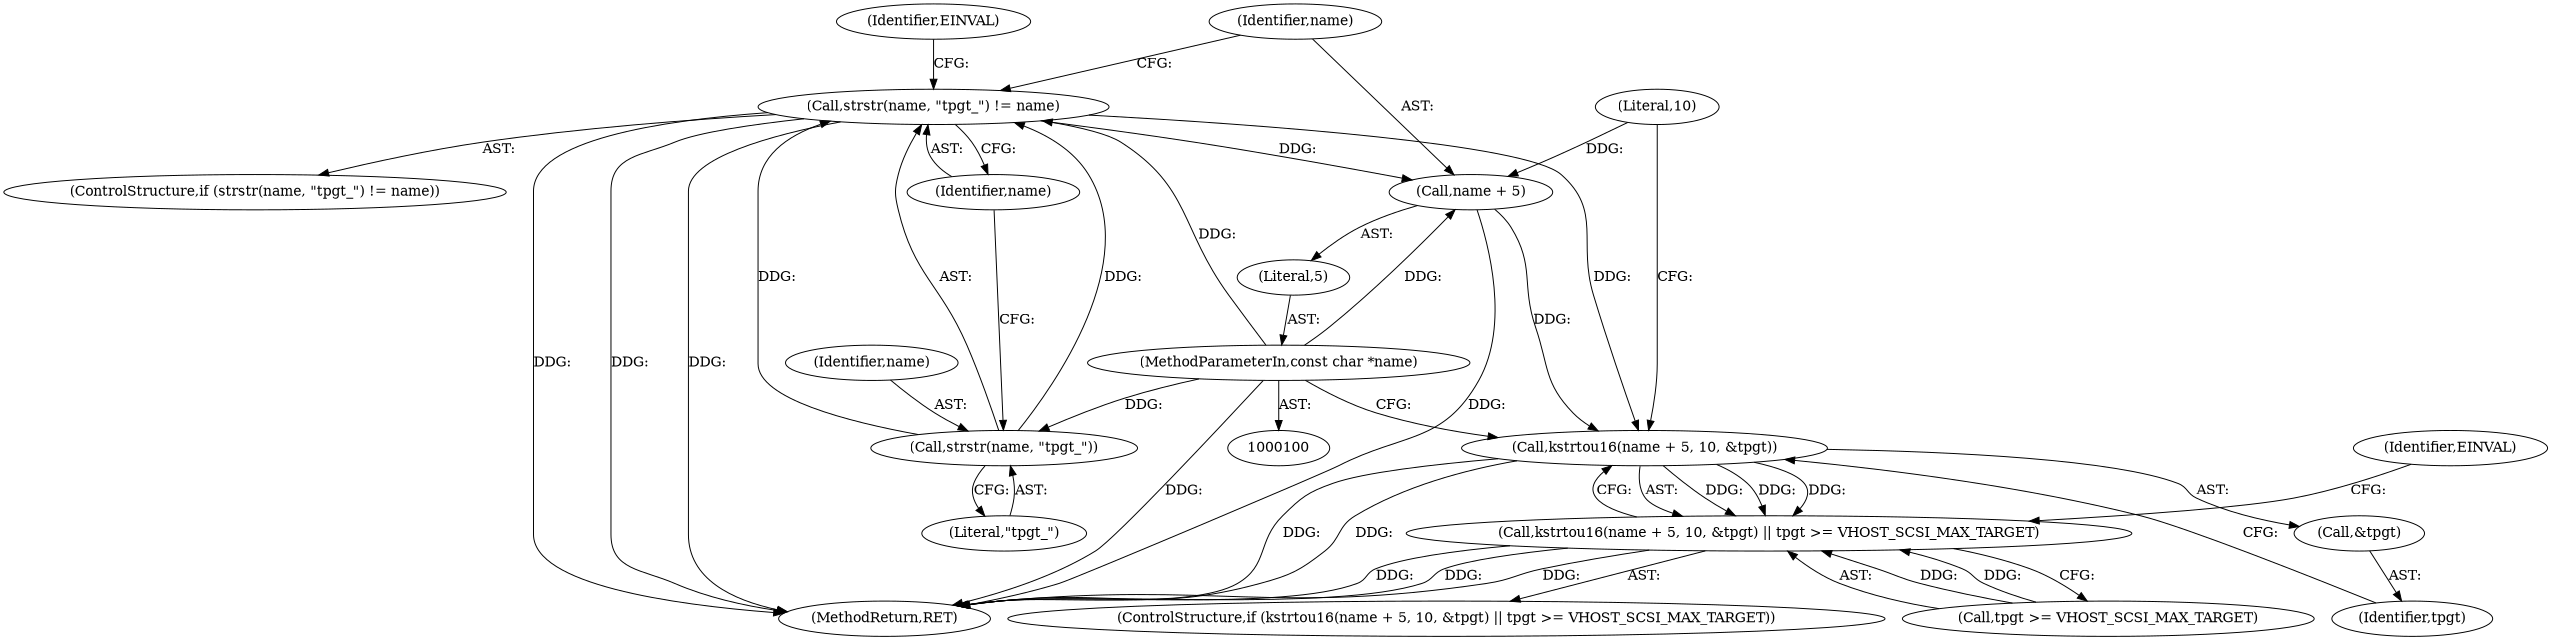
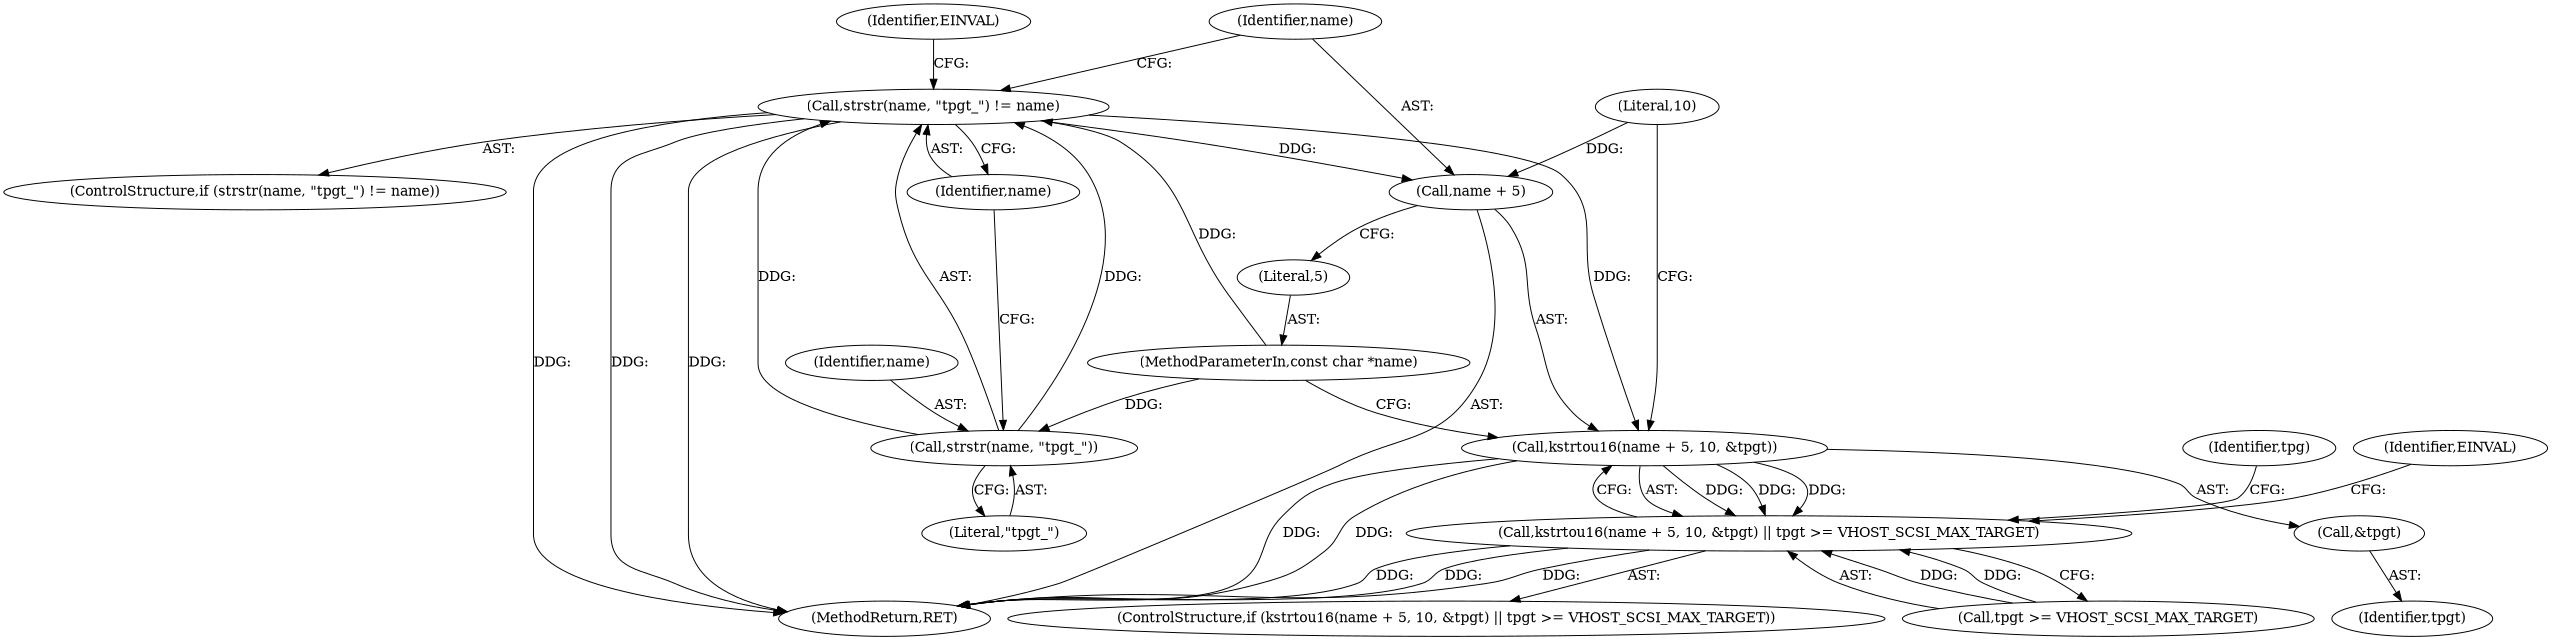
edge "(Call,name + 5)" -> "(Literal,5)": label "AST: " -> "CFG: "
edge "(MethodParameterIn,const char *name)" -> "(Call,name + 5)": removed, label "DDG:"
edge "(Call,name + 5)" -> "(Call,kstrtou16(name + 5, 10, &tpgt))": label "DDG: " -> "AST: "
edge "(Call,name + 5)" -> "(MethodReturn,RET)": label "DDG: " -> "AST: "
node "1000100": removed
node "(Identifier,tpg)": added
edge "(Identifier,tpgt)" -> "(Call,kstrtou16(name + 5, 10, &tpgt))": removed, label "CFG:"
edge "(MethodParameterIn,const char *name)" -> "(MethodReturn,RET)": removed, label "DDG:"
